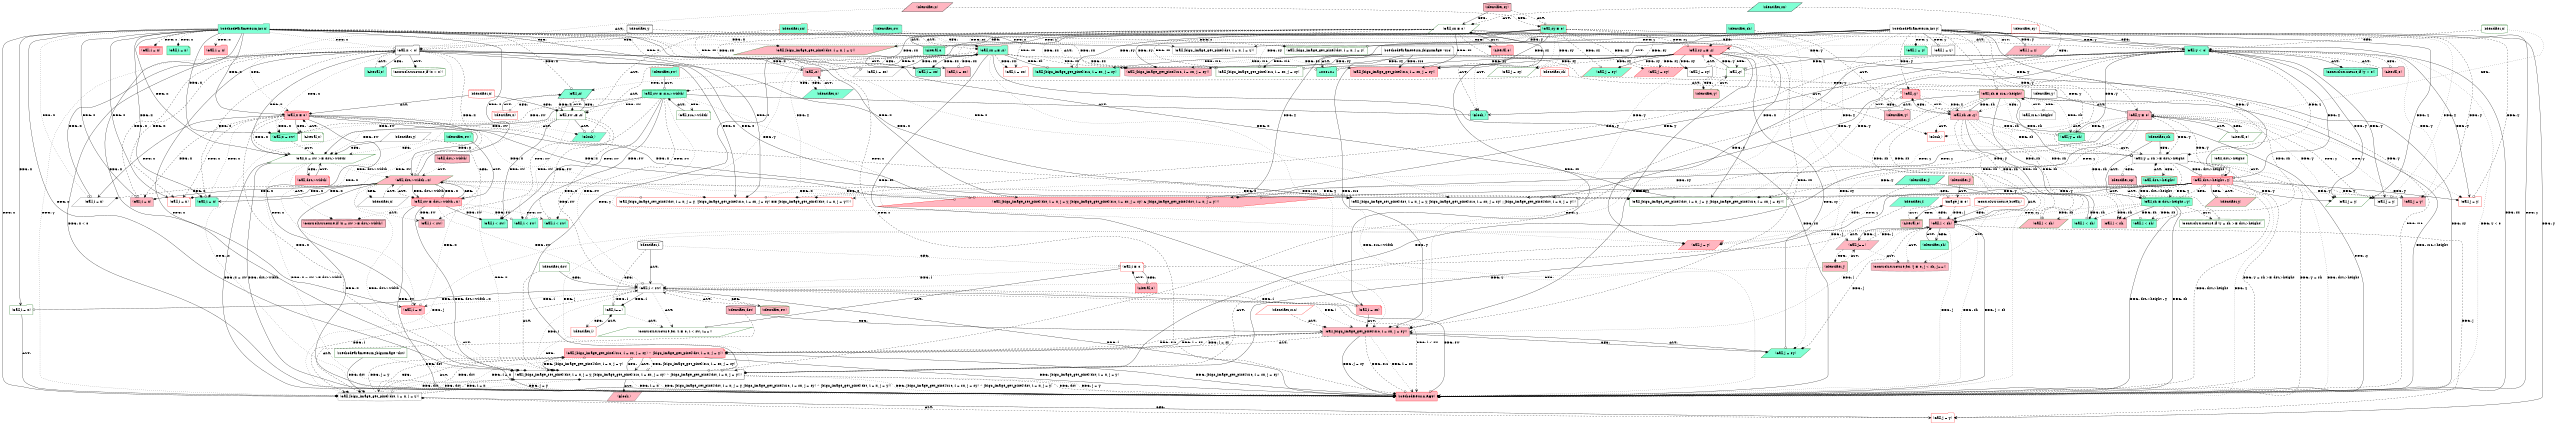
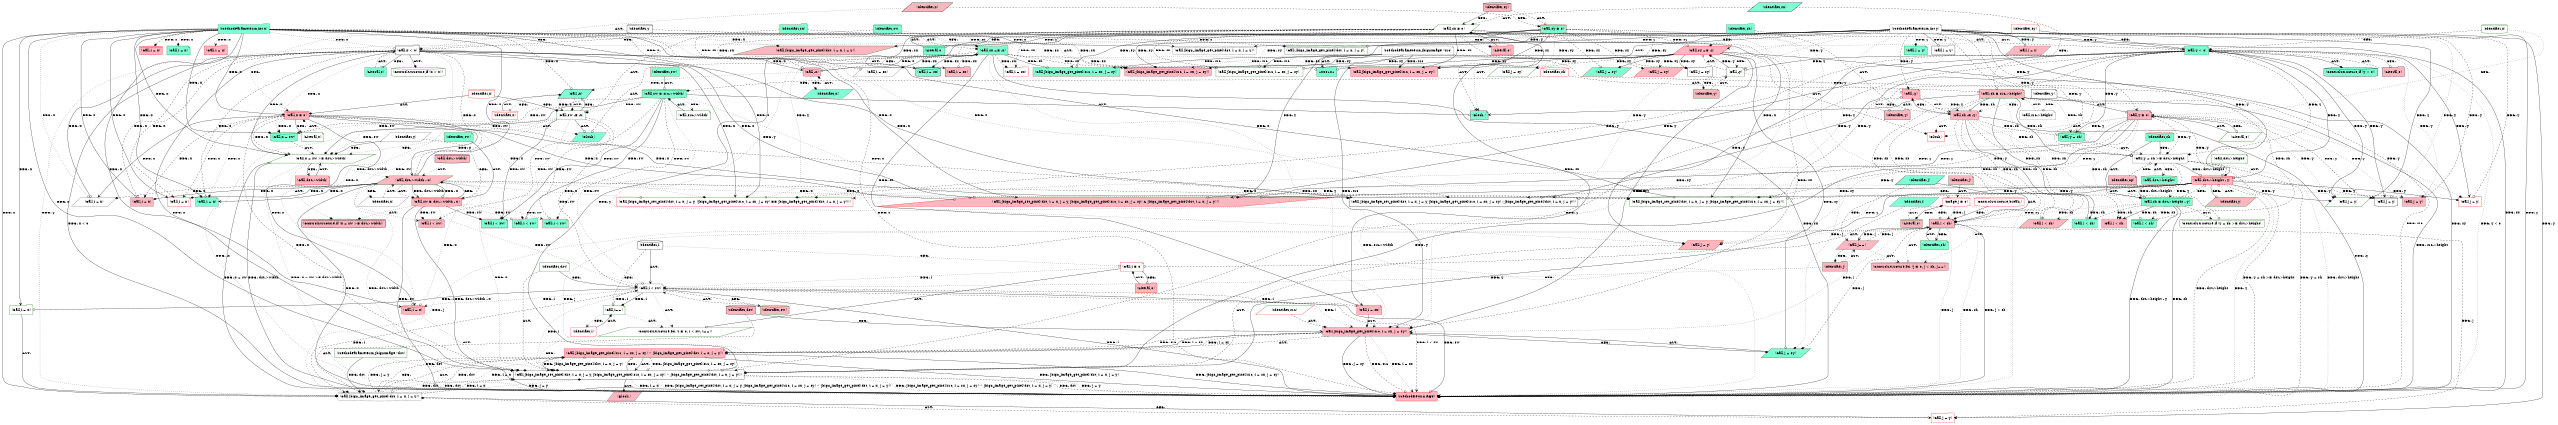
edge "(Call,y + sh >= dst->height)" -> "(Identifier,op)": reversed
